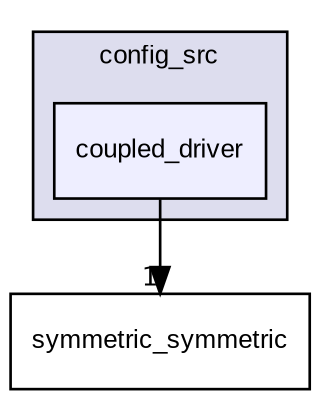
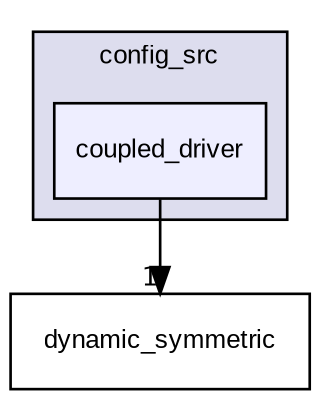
node "symmetric_symmetric": label "symmetric_symmetric" -> "dynamic_symmetric"
